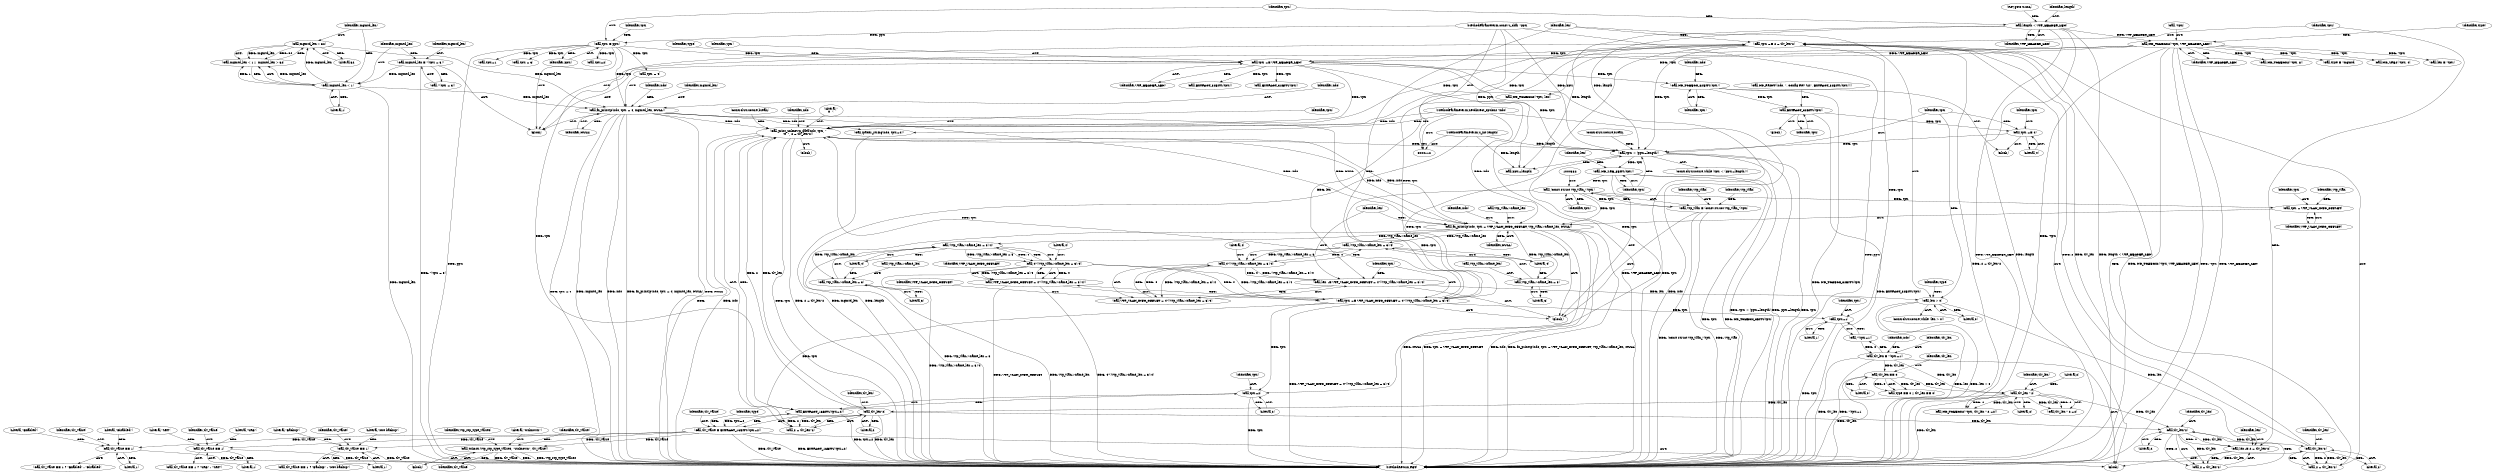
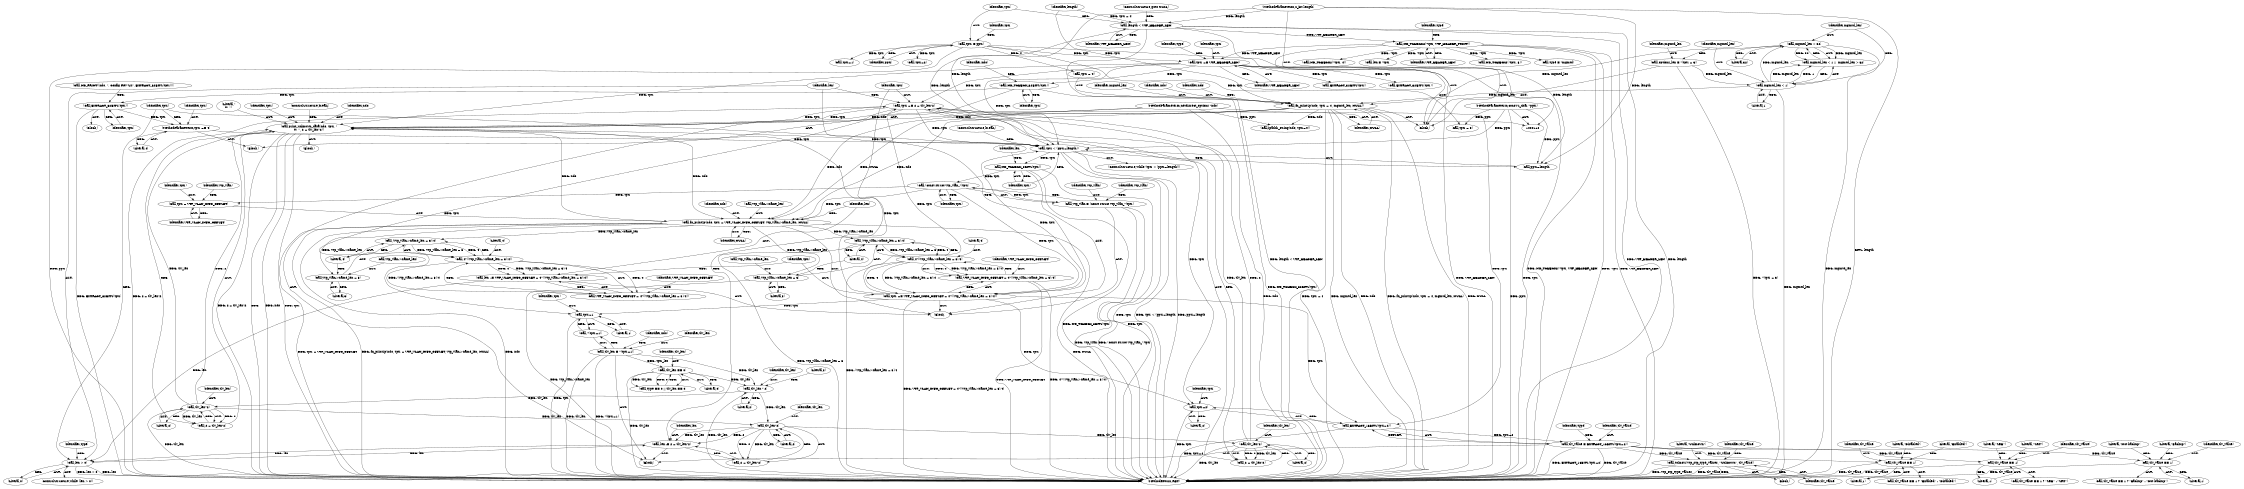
node "(Rev,goto trunc;)": label "(Rev,goto trunc;)" -> "(ControlStructure,goto trunc;)"
edge "(MethodParameterIn,u_int length)" -> "(Call,length < VTP_HEADER_LEN)": added, label "DDG: length"
edge "(Identifier,length)" -> "(Call,length < VTP_HEADER_LEN)": label "AST: " -> "DDG: tptr + 4"
node "(Call,*tptr)": removed
edge "(MethodParameterIn,const u_char *pptr)" -> "(Call,tptr = pptr)": now "(MethodParameterIn,const u_char *pptr)" -> "(Call,tptr + 3)"
node "(Call,ND_TCHECK2(*tptr, VTP_HEADER_LEN))": label "(Call,ND_TCHECK2(*tptr, VTP_HEADER_LEN))" -> "(Call,ND_TCHECK2(*tptr, VTP_HEADER_PRINT))"
edge "(Call,tptr += 2 + tlv_len*2)" -> "(Call,tptr += VTP_HEADER_LEN)": reversed
edge "(Call,tptr = pptr)" -> "(Call,tptr + 4)": label "DDG: tptr" -> "DDG: 4"
node "(Call,mgmtd_len = *(tptr + 3))": label "(Call,mgmtd_len = *(tptr + 3))" -> "(Call,options_len = *(tptr + 3))"
node "(Call,ND_SRB2(*tptr, 4))": label "(Call,ND_SRB2(*tptr, 4))" -> "(Call,ND_TCHECK2(*tptr, 4))"
edge "(Call,tptr = pptr)" -> "(Call,fn_printzp(ndo, tptr + 4, mgmtd_len, NULL))": now "(Identifier,length)" -> "(Call,fn_printzp(ndo, tptr + 4, mgmtd_len, NULL))"
node "(Call,*(tptr + 3))": removed
node "(Call,ND_TCHECK2(*tptr, len))": removed
edge "(MethodParameterIn,netdissect_options *ndo)" -> "(Call,ipaddr_string(ndo, tptr+4))": label "DDG: ndo" -> "DDG: pptr"
node "(Call,tptr += 4)": label "(Call,tptr += 4)" -> "(MethodParameterIn,tptr += 4)"
node "8000112": label "8000112" -> "1000112"
edge "(Call,pptr+length)" -> "(Call,tptr < (pptr+length))": added, label "AST:"
node "1000332": removed
node "(Call,ND_SRB_8BITS(tptr))": label "(Call,ND_SRB_8BITS(tptr))" -> "(Call,ND_TCHECK_8BITS(tptr))"
edge "(MethodParameterIn,u_int length)" -> "(MethodReturn,RET)": label "DDG: length" -> "BITS: length"
edge "(Call,*(tptr+1))" -> "(Call,tlv_len = *(tptr+1))": label "DDG: 0" -> "AST: "
edge "(Call,tlv_len = *(tptr+1))" -> "(Call,tlv_len == 0)": label "DDG: tlv_len" -> "DDG: tptr_len"
edge "(Call,type == 0 || tlv_len == 0)" -> "(Call,tlv_len == 0)": added, label "CFG:"
node "(Call,ND_TCHECK2(*tptr, tlv_len * 2 +2))": removed
node "(Call,tlv_len * 2 +2)": removed
edge "(Call,tlv_value = EXTRACT_16BITS(tptr+2))" -> "(Call,EXTRACT_16BITS(tptr+2))": label "CFG: " -> "OFFSET: "
node "(Identifier,vtp_stp_type_values)": removed
edge "(Call,len -= 2 + tlv_len*2)" -> "(Call,len > 0)": added, label "DDG: len"
edge "(Call,ipaddr_string(ndo, tptr+4))" -> "(MethodReturn,RET)": now "(Call,mgmtd_len > 32)" -> "(MethodReturn,RET)"
